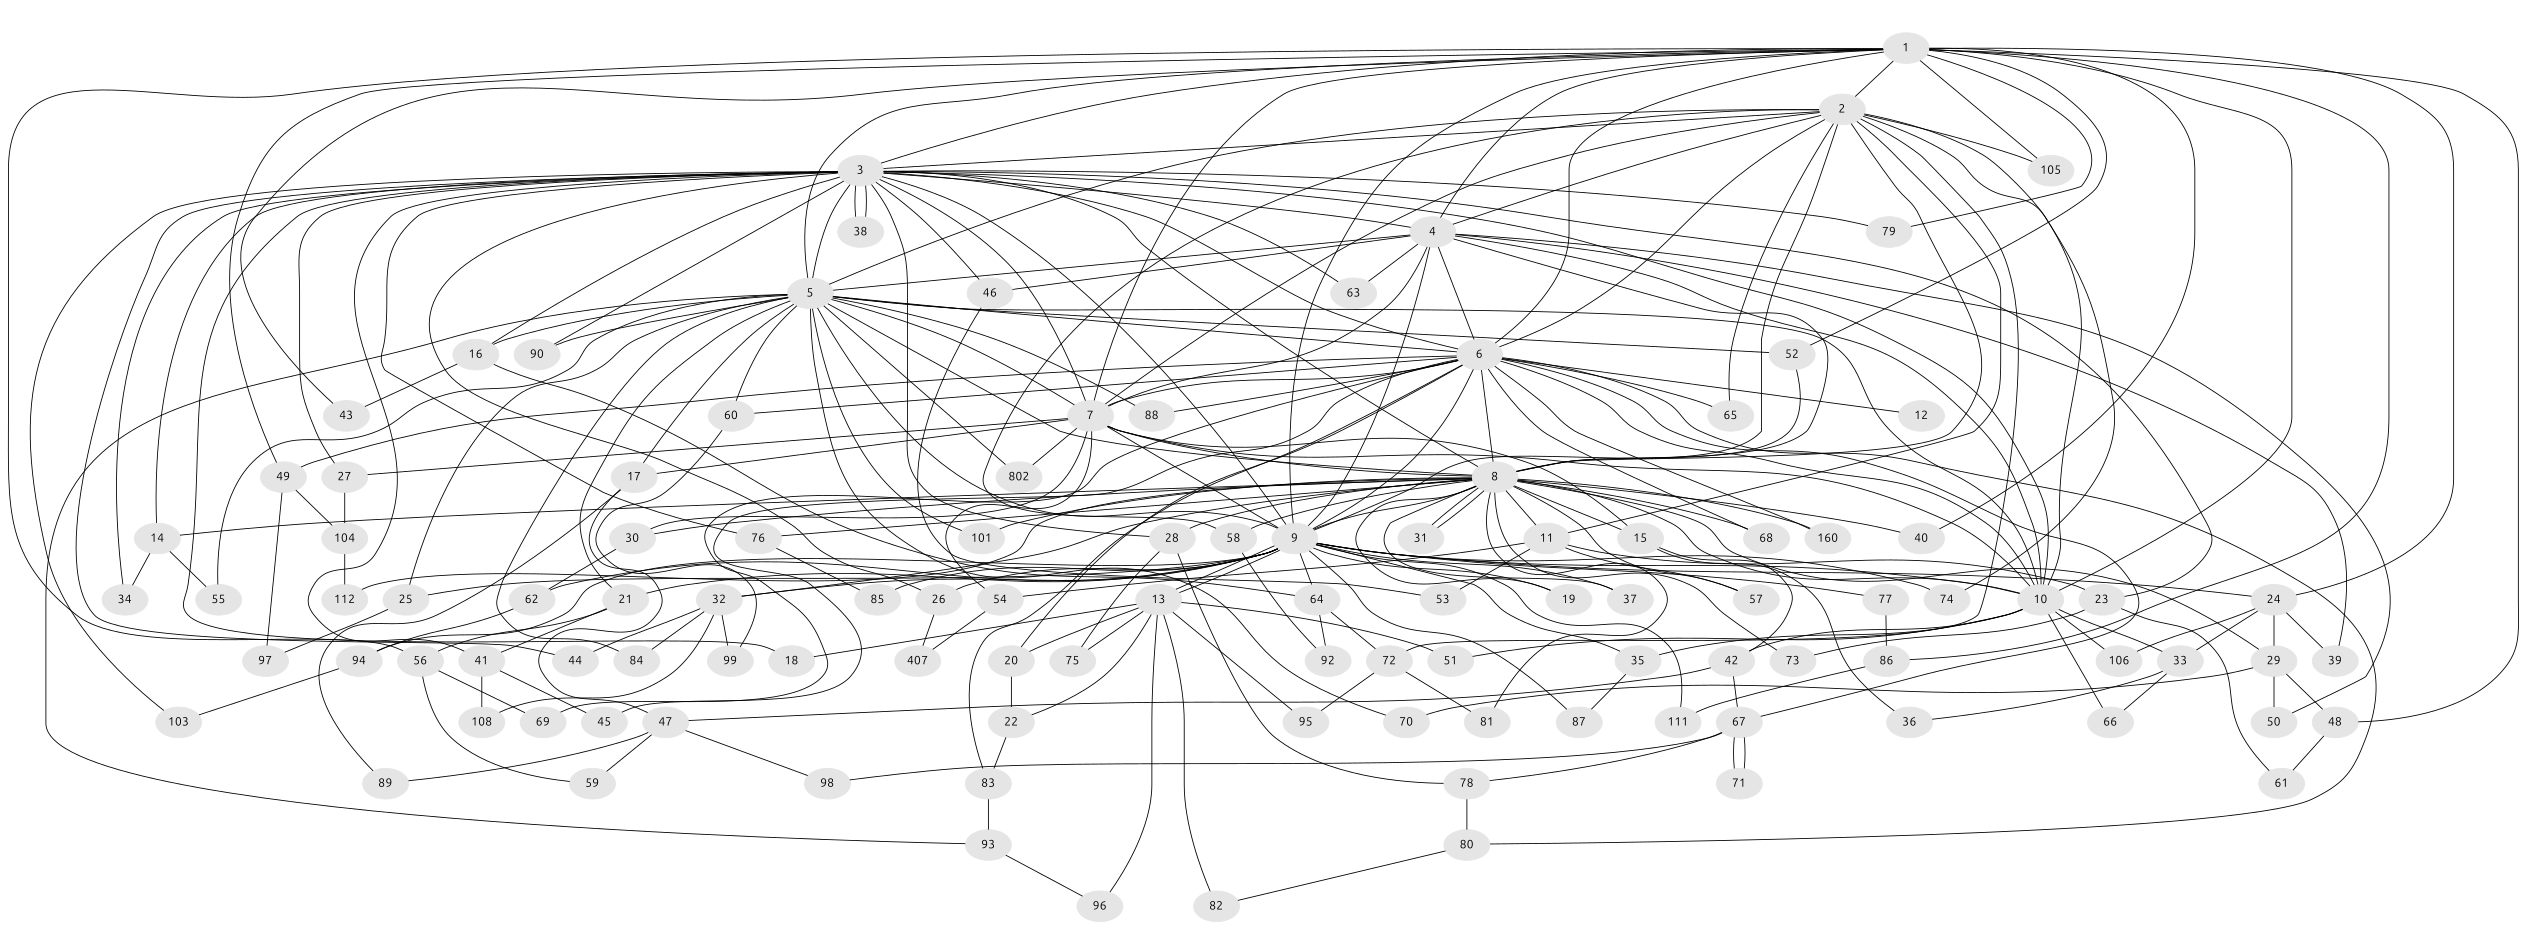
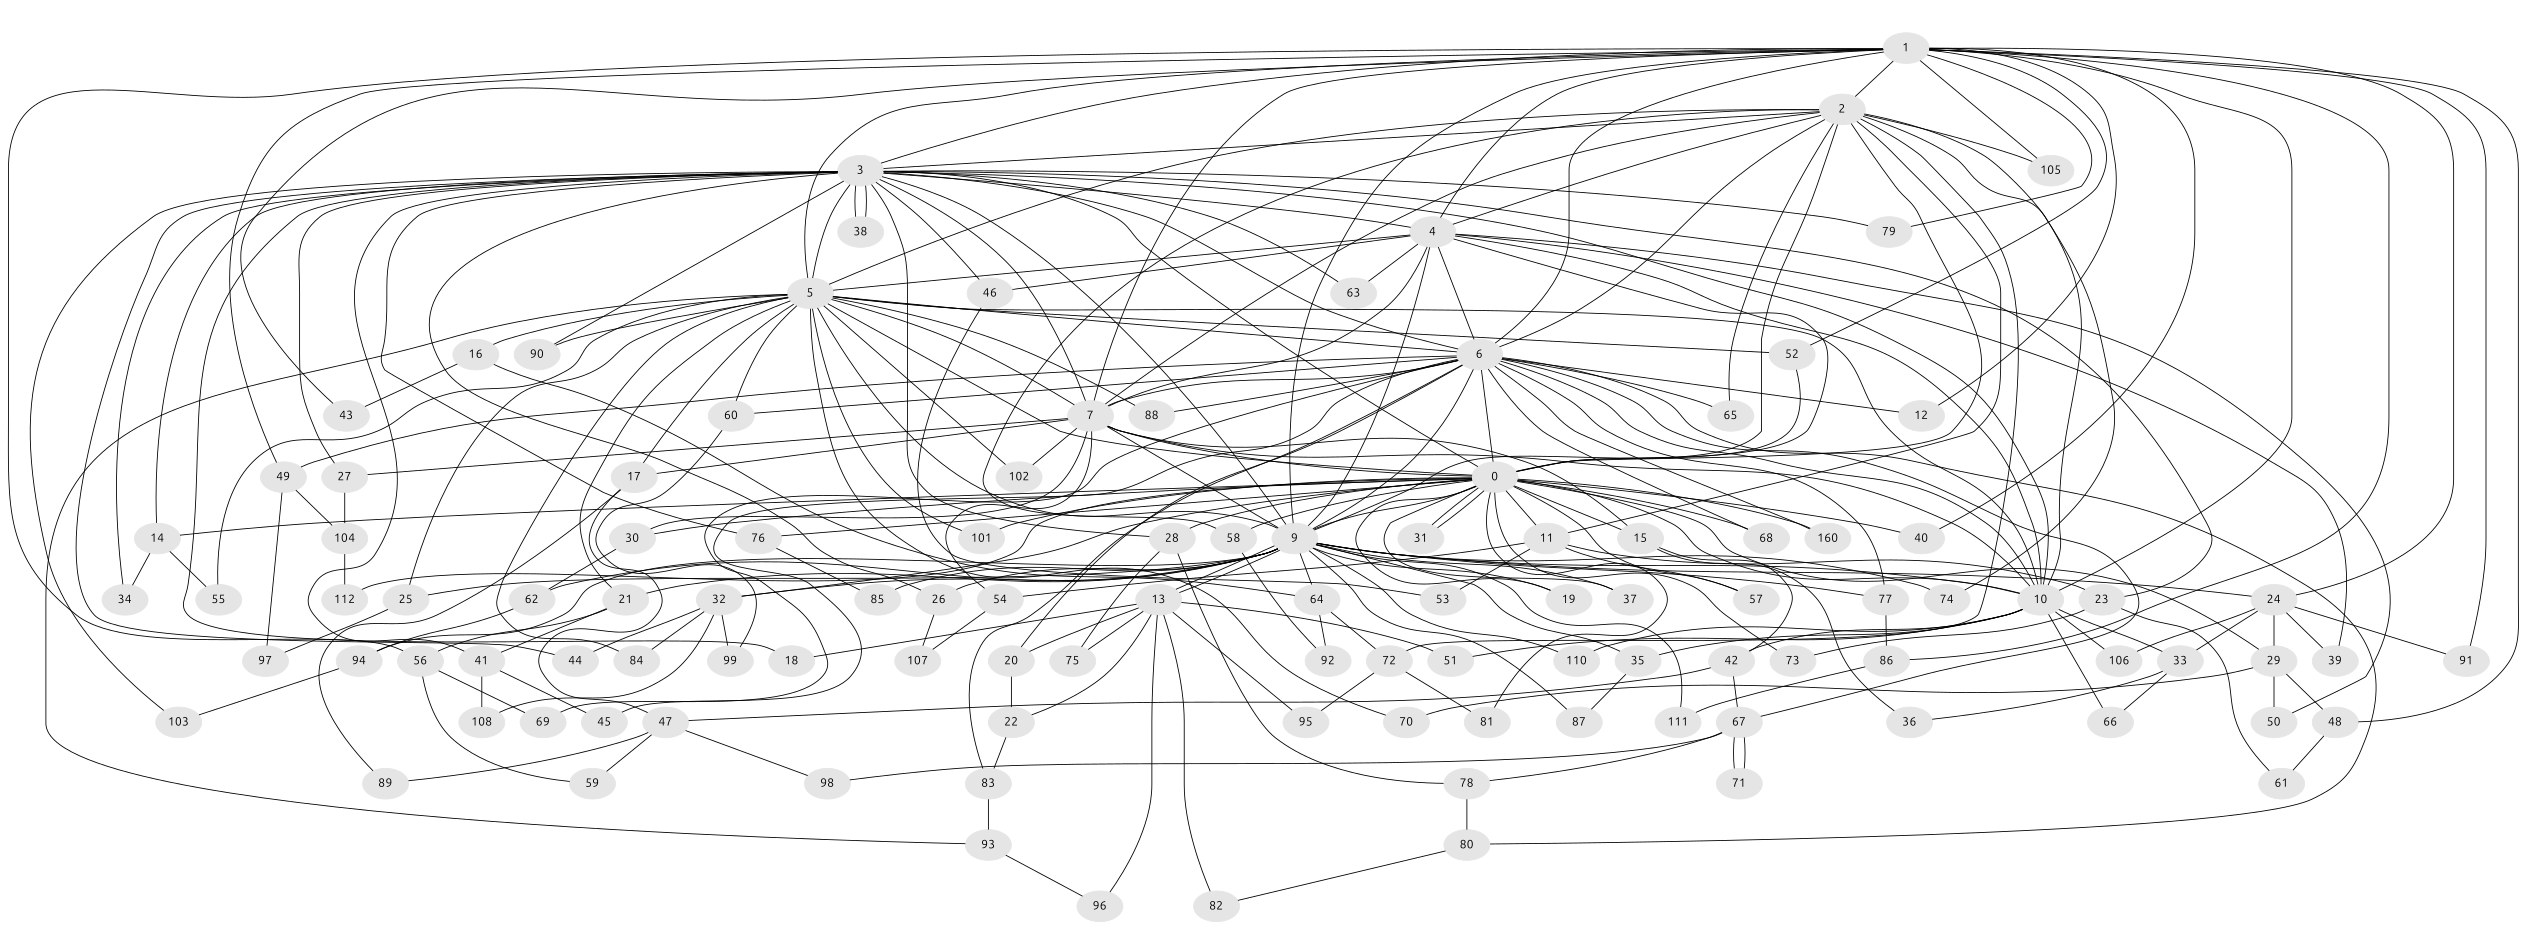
edge "1" -- "12": added
edge "3" -- "16": removed
edge "6" -- "77": added
node "802": label "802" -> "102"
node "8": label "8" -> "0"
node "407": label "407" -> "107"
node "110": added
node "91": added
